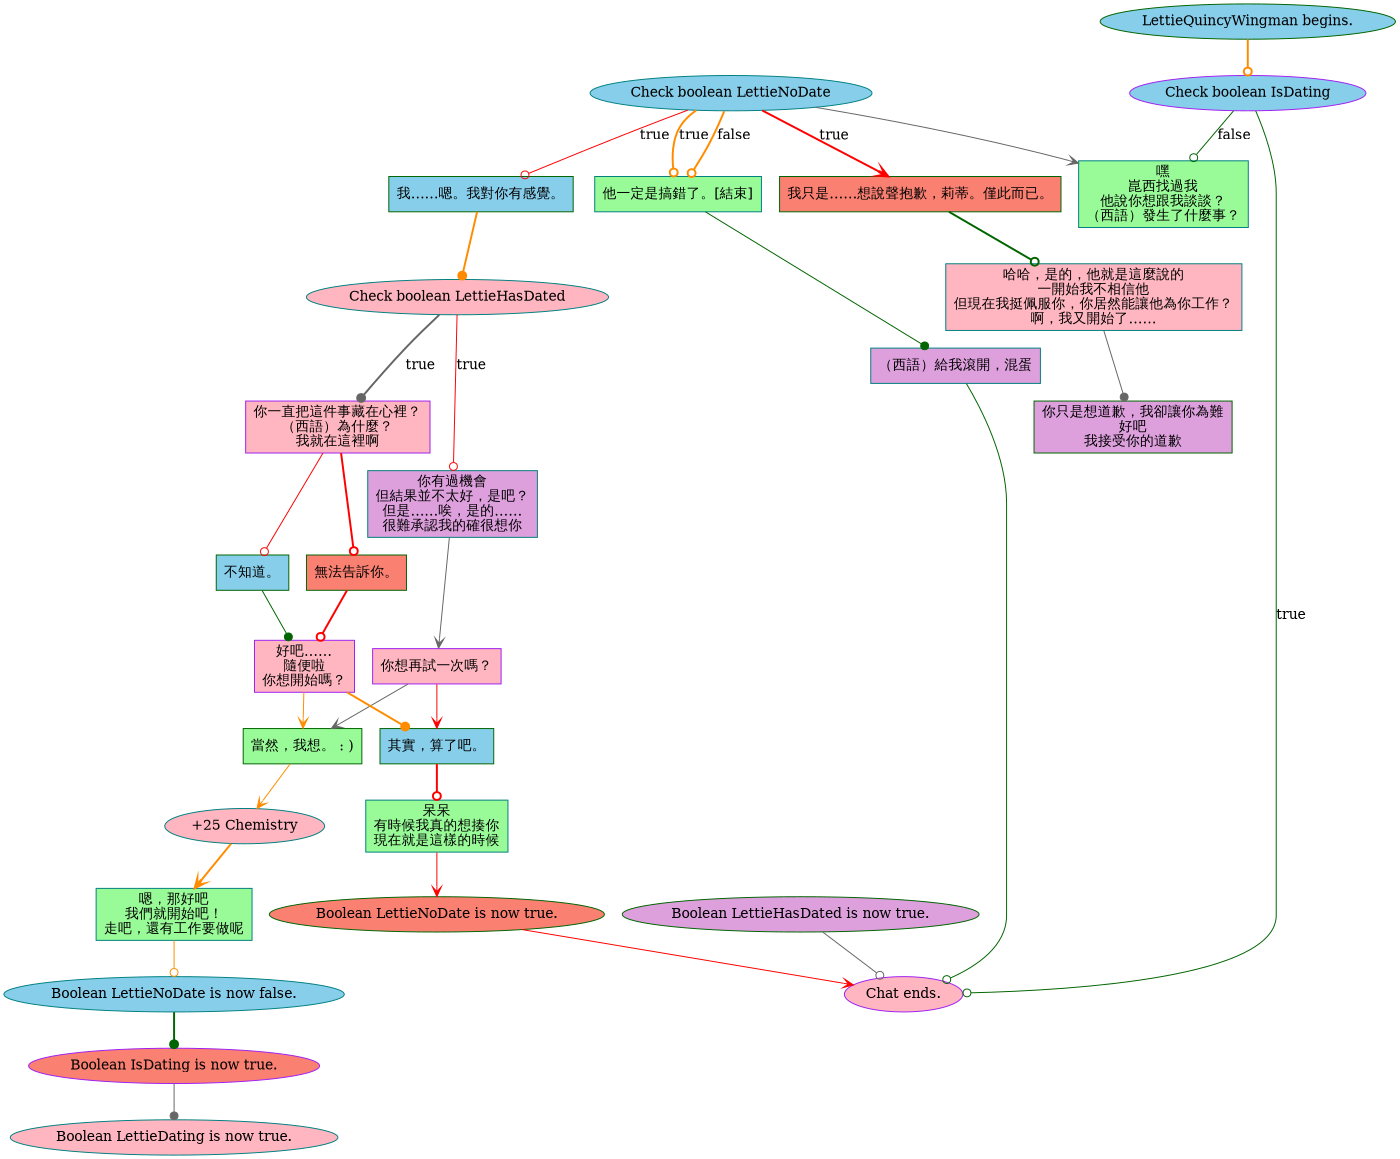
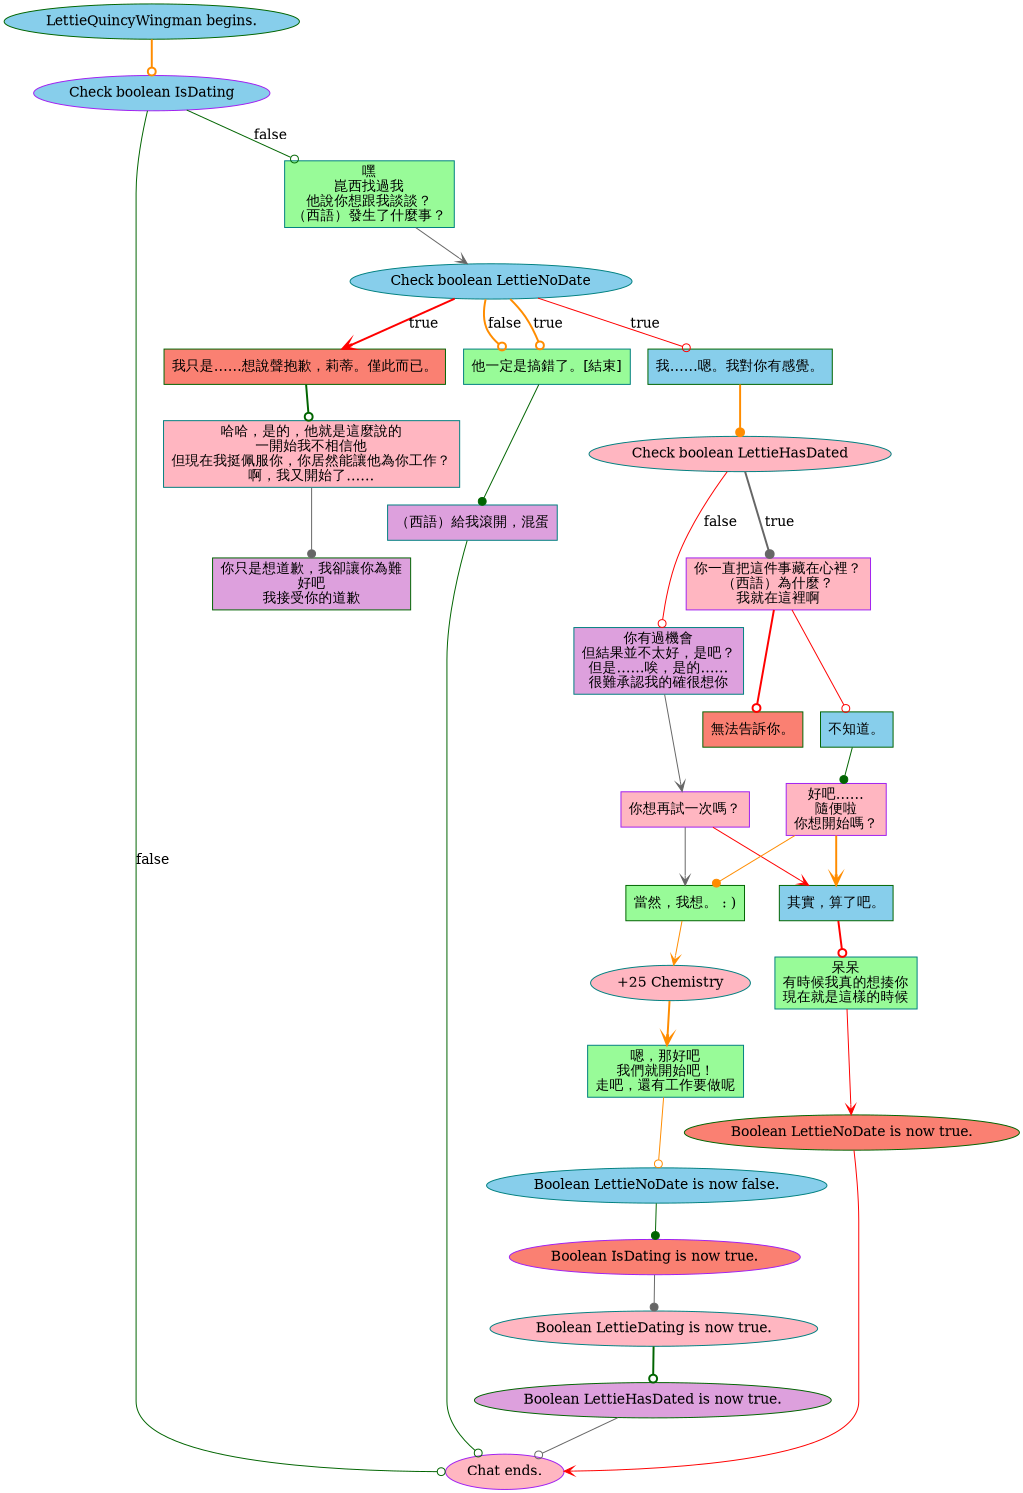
edge "Check boolean LettieNoDate" -> "嘿 崑西找過我 他說你想跟我談談？ （西語）發生了什麼事？": reversed
edge "Check boolean LettieHasDated" -> "你有過機會 但結果並不太好，是吧？ 但是……唉，是的…… 很難承認我的確很想你": label "true" -> "false"
edge "無法告訴你。" -> "好吧…… 隨便啦 你想開始嗎？": removed
edge "Check boolean IsDating" -> "Chat ends.": label "true" -> "false"
edge "好吧…… 隨便啦 你想開始嗎？" -> "當然，我想。 : )": arrowhead vee -> dot
edge "好吧…… 隨便啦 你想開始嗎？" -> "其實，算了吧。": arrowhead dot -> vee
edge "Boolean LettieNoDate is now false." -> "Boolean IsDating is now true.": style bold -> solid
edge "Boolean LettieDating is now true." -> "Boolean LettieHasDated is now true.": added
